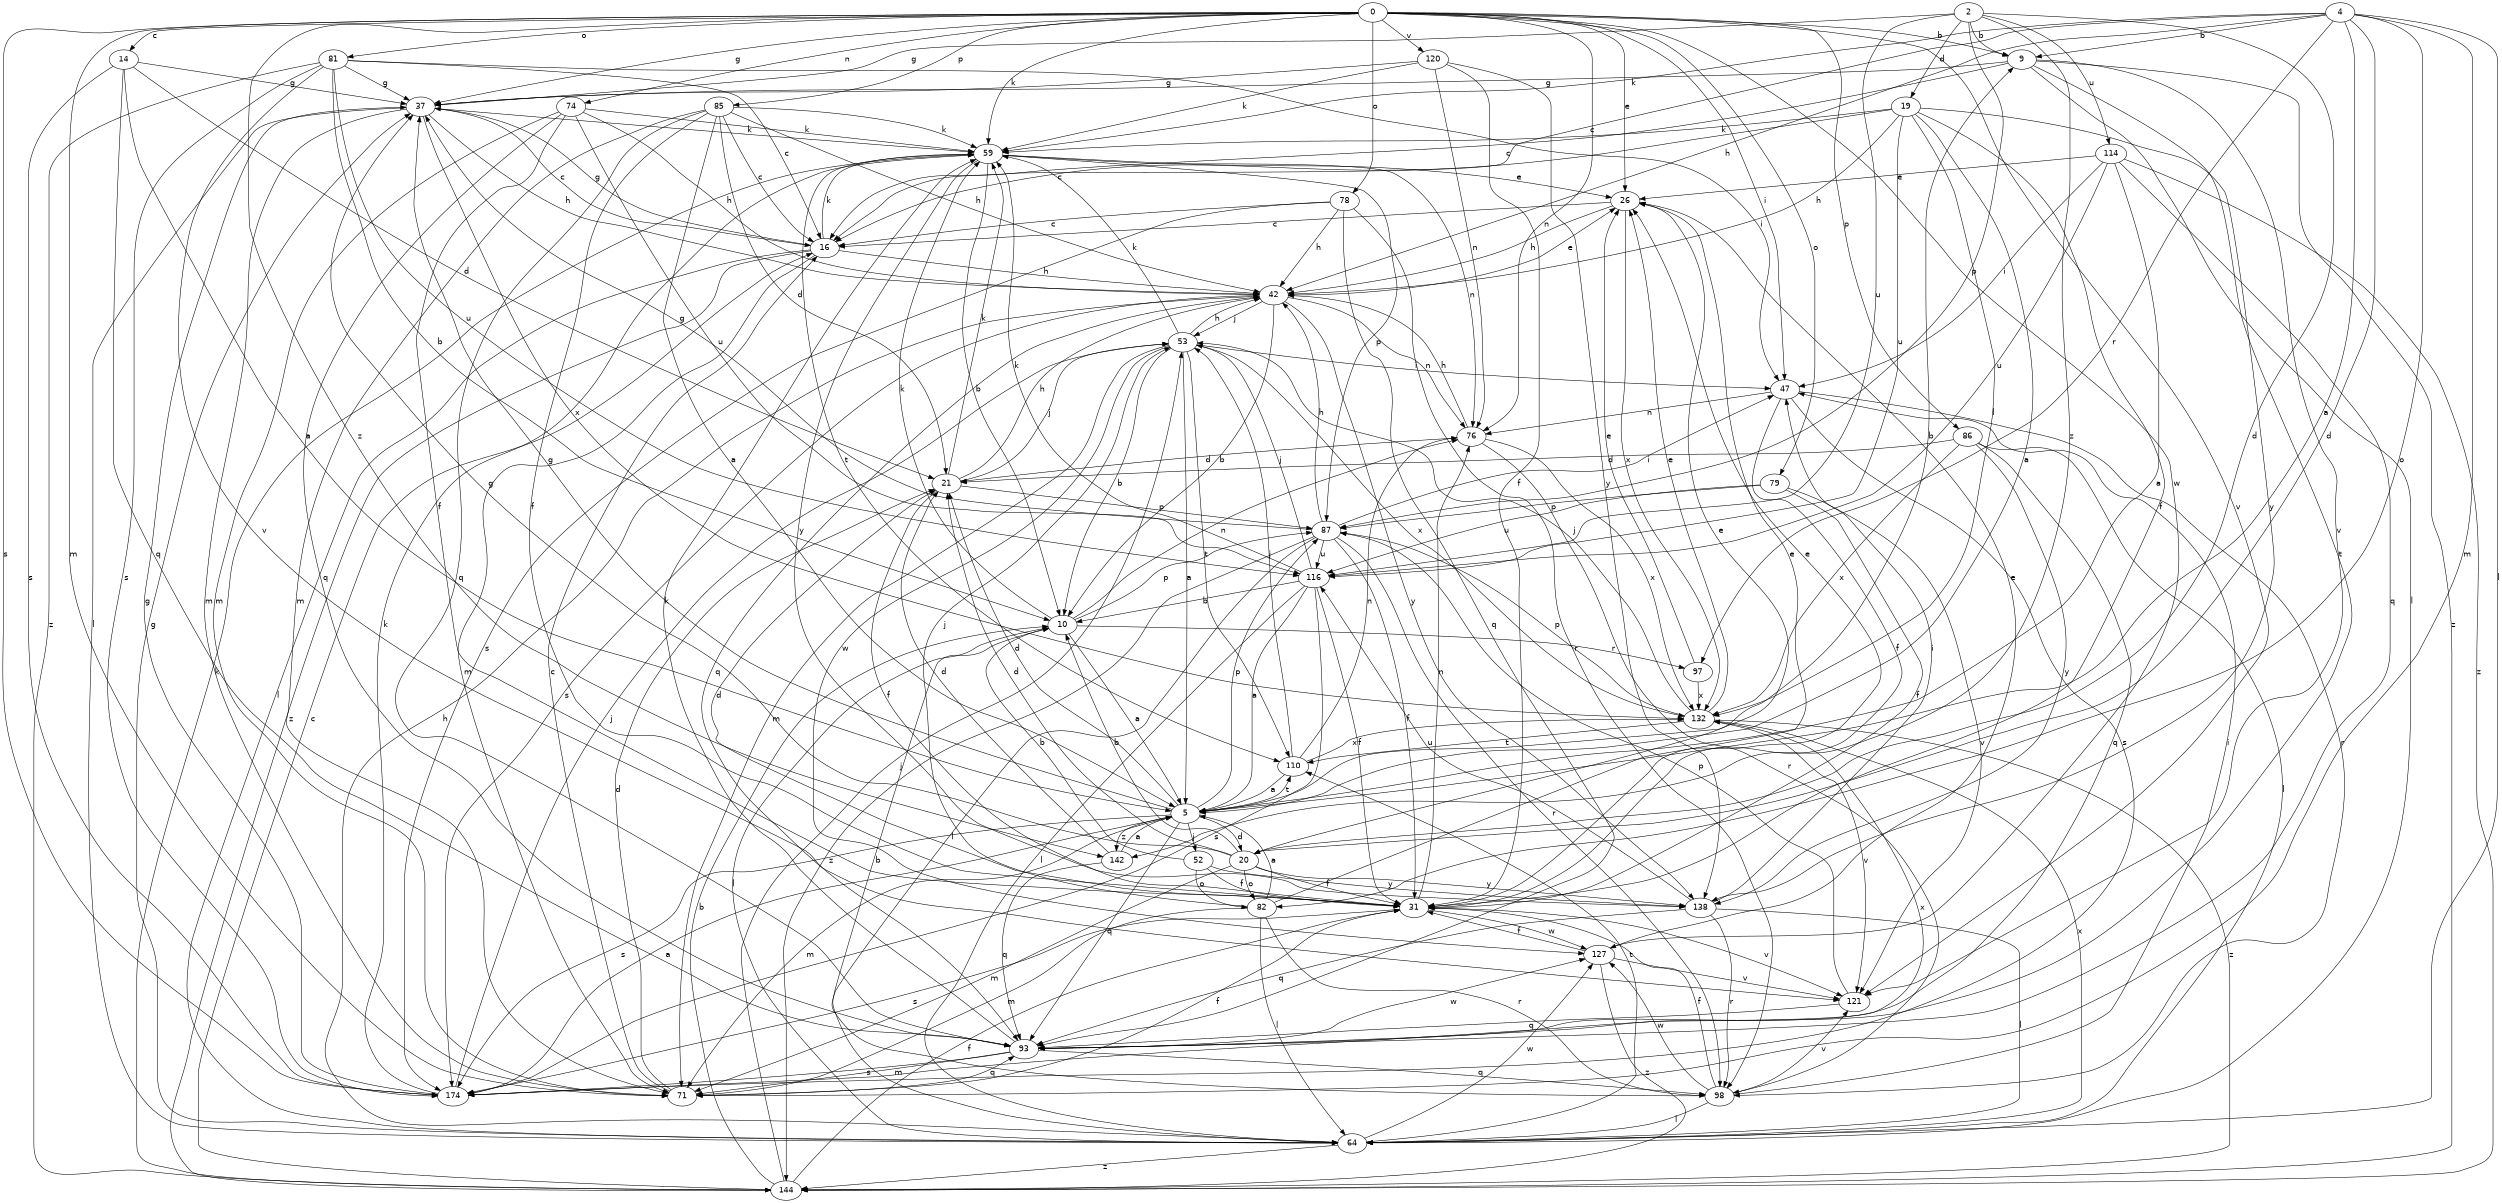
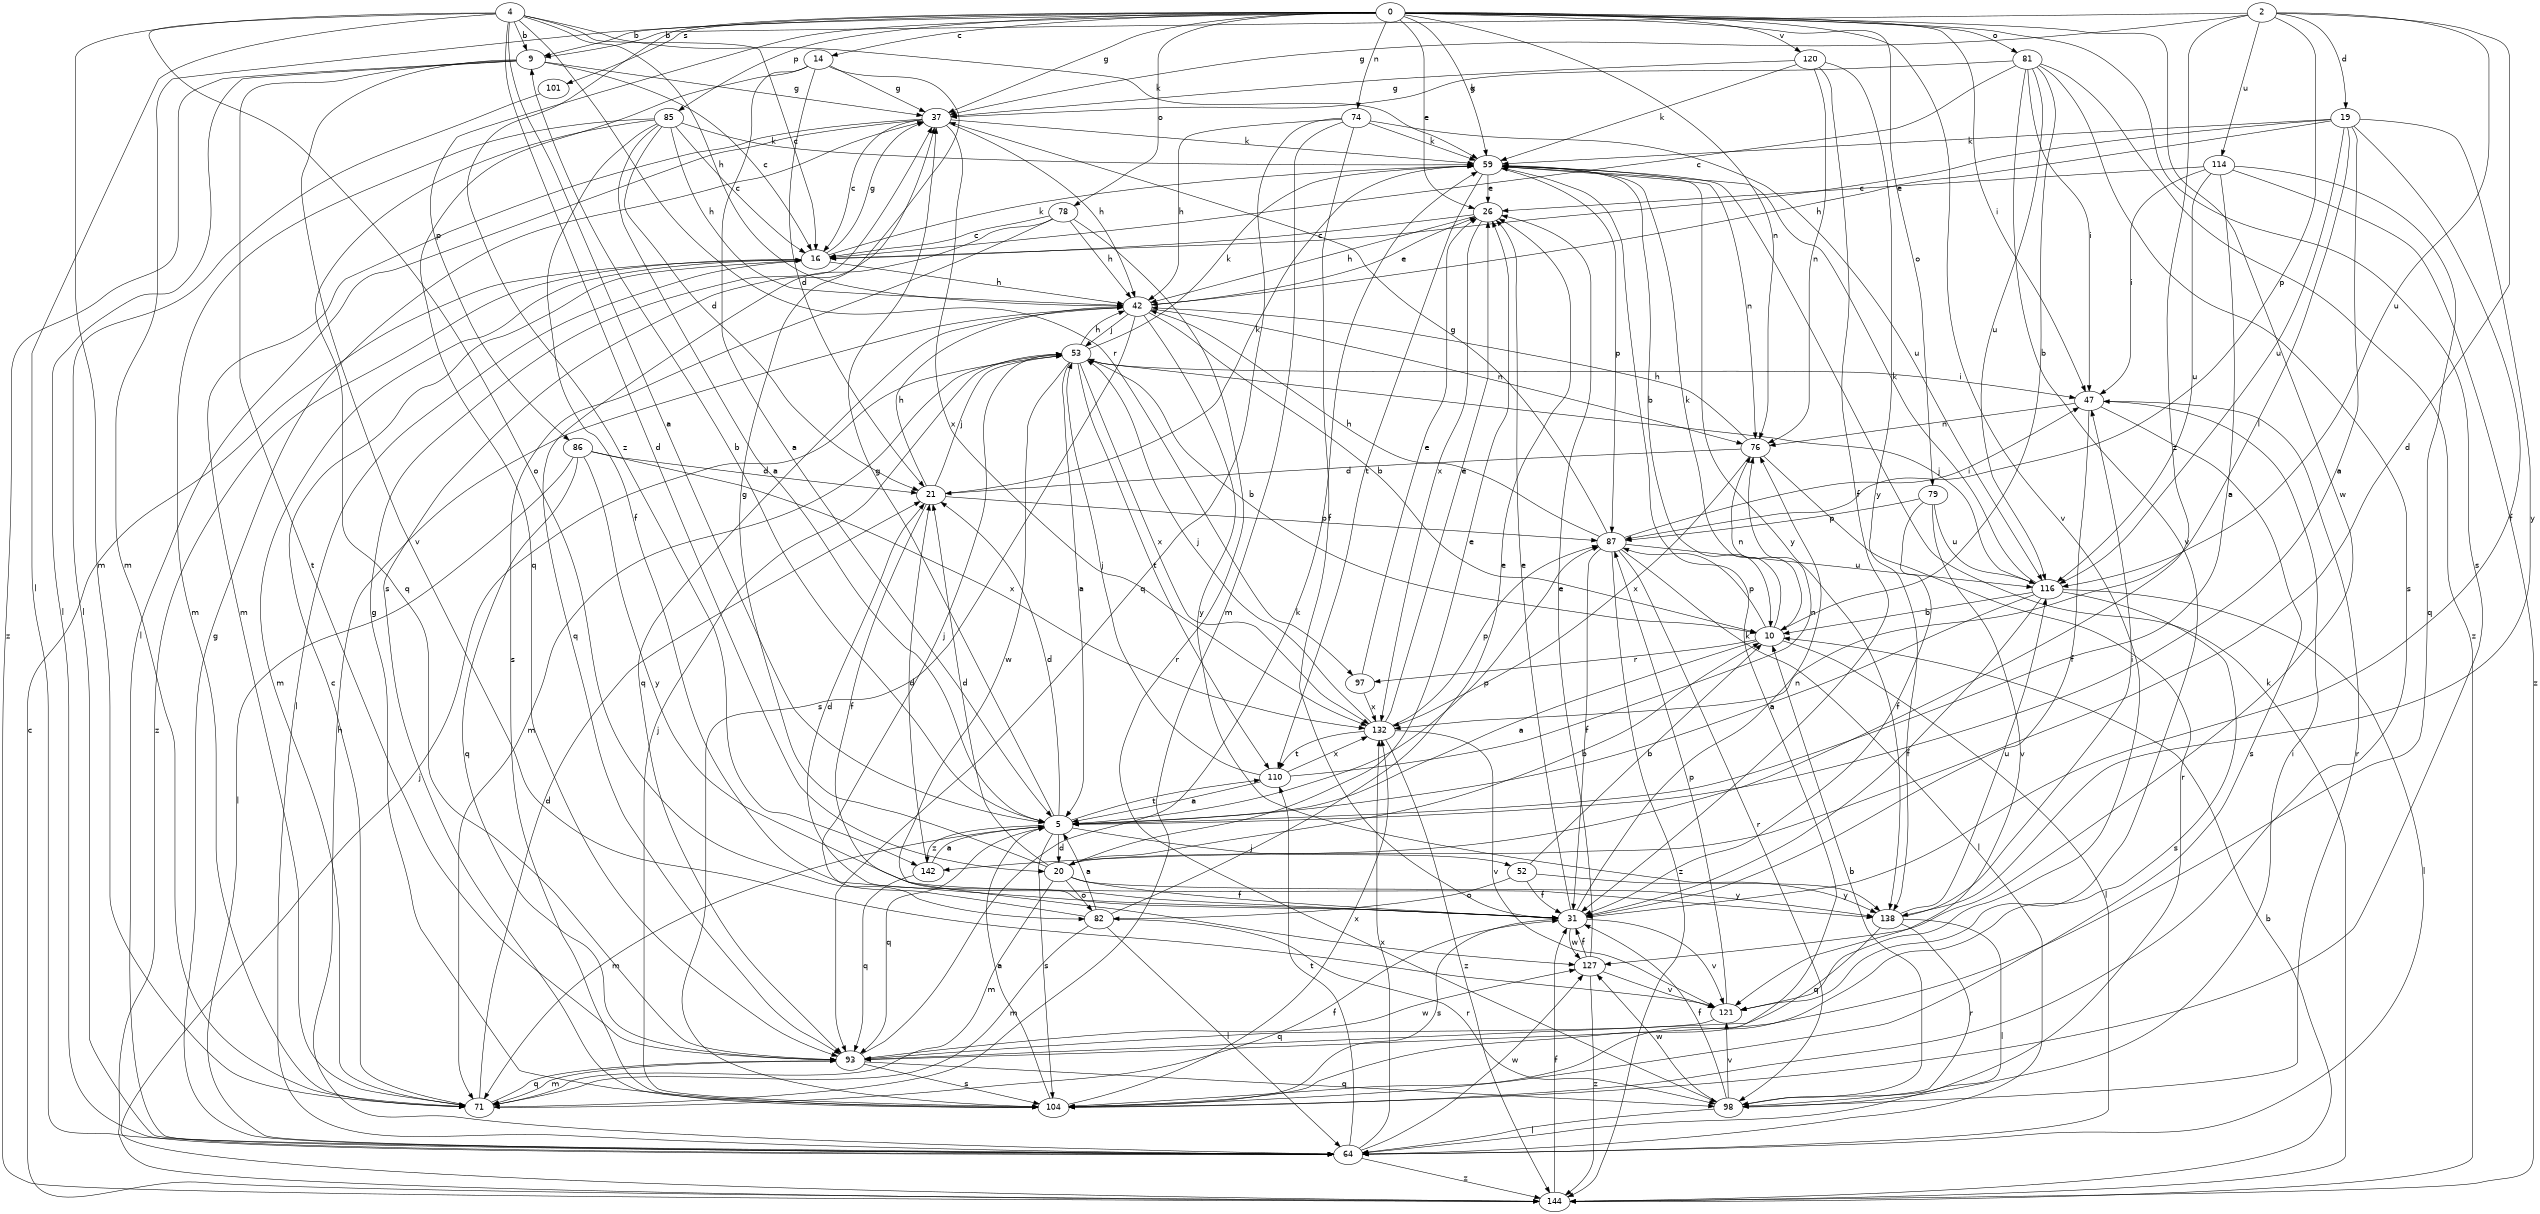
node "101": added
node "174": label "174" -> "104"
